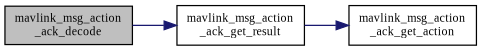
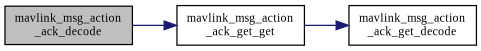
node "mavlink_msg_action _ack_get_result": label "mavlink_msg_action _ack_get_result" -> "mavlink_msg_action _ack_get_get"
node "mavlink_msg_action _ack_get_action": label "mavlink_msg_action _ack_get_action" -> "mavlink_msg_action _ack_get_decode"
